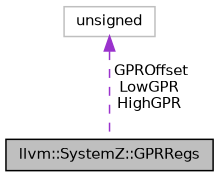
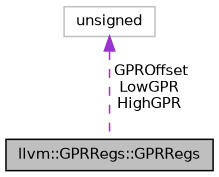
node "llvm::SystemZ::GPRRegs": label "llvm::SystemZ::GPRRegs" -> "llvm::GPRRegs::GPRRegs"
